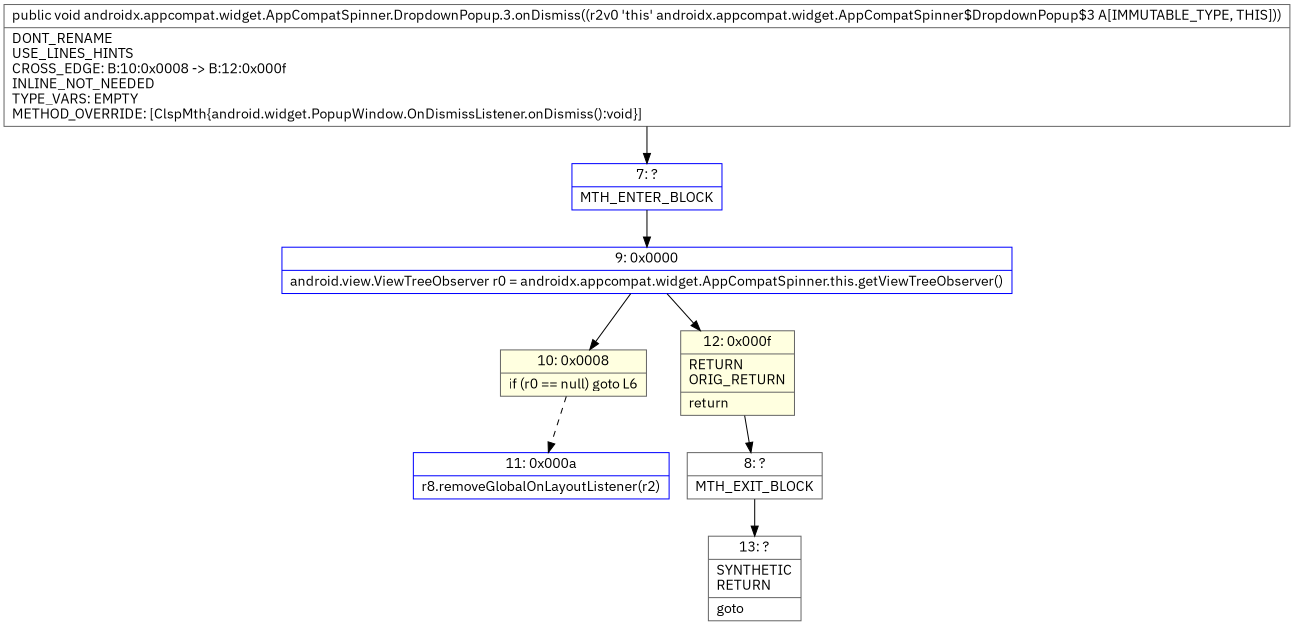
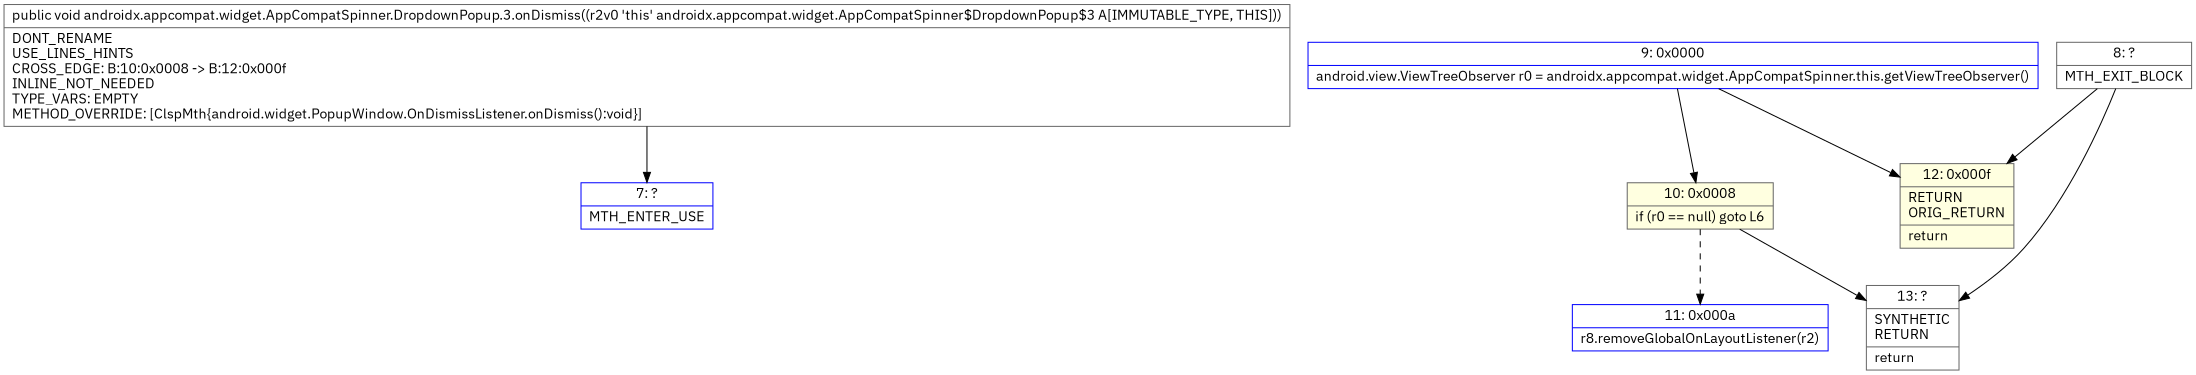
node "7: ?": text "MTH_ENTER_BLOCK" -> "MTH_ENTER_USE"
edge "7: ?" -> "9: 0x0000": removed
edge "10: 0x0008" -> "13: ?": added
edge "12: 0x000f" -> "8: ?": reversed
node "13: ?": text "goto" -> "return"
